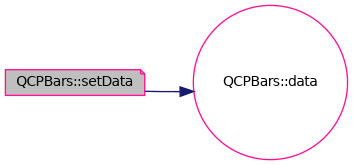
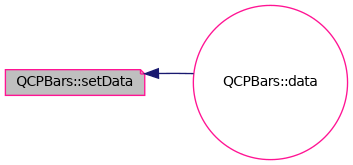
edge "QCPBars::setData" -> "QCPBars::data": reversed
